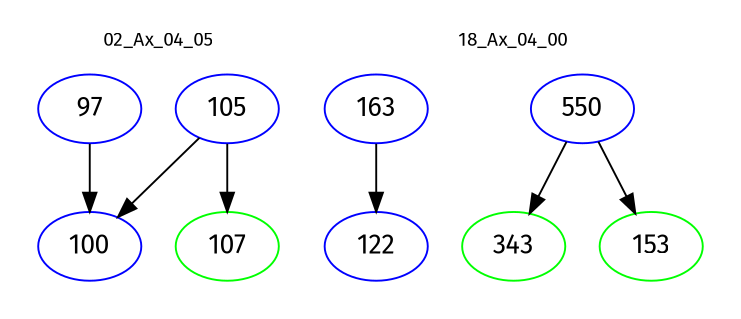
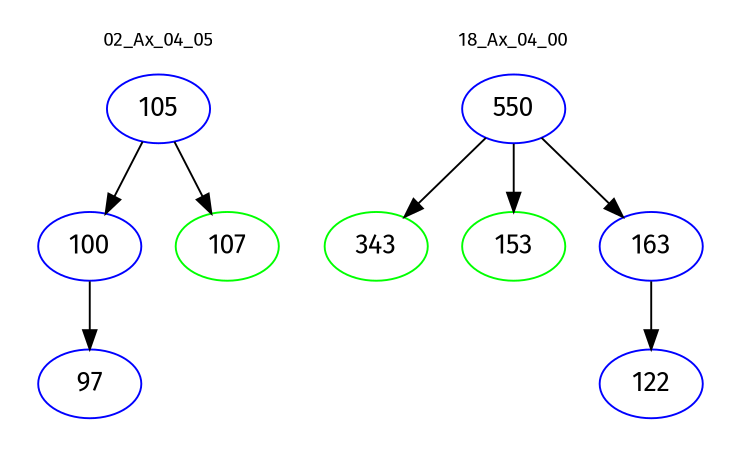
edge "97" -> "100": reversed
edge "550" -> "163": added
